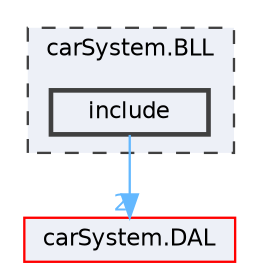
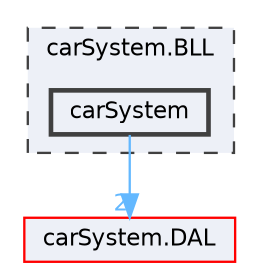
node "include": label "include" -> "carSystem"
